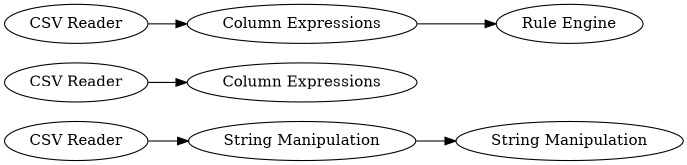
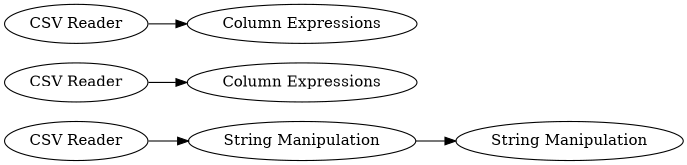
node "Rule Engine": removed
